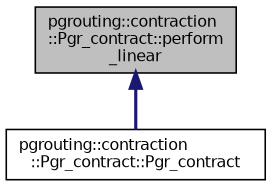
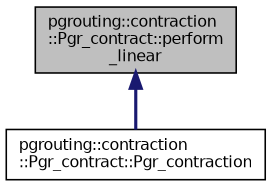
node "pgrouting::contraction ::Pgr_contract::Pgr_contract": label "pgrouting::contraction ::Pgr_contract::Pgr_contract" -> "pgrouting::contraction ::Pgr_contract::Pgr_contraction"
